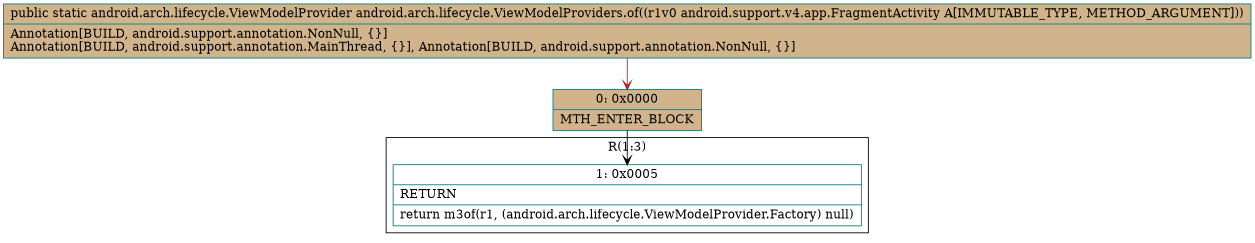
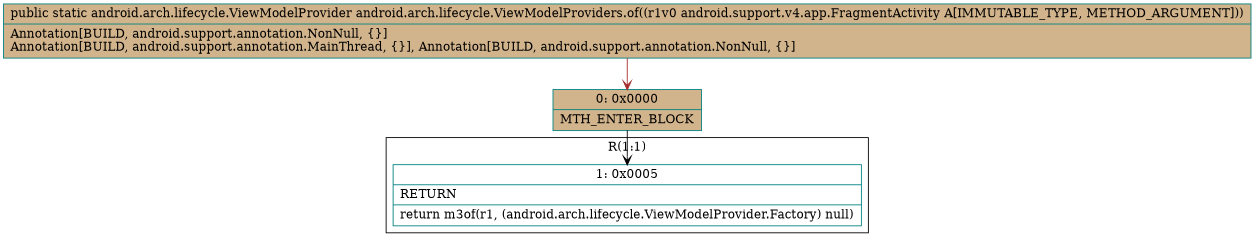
cluster "R(1:3)": label "R(1:3)" -> "R(1:1)"
